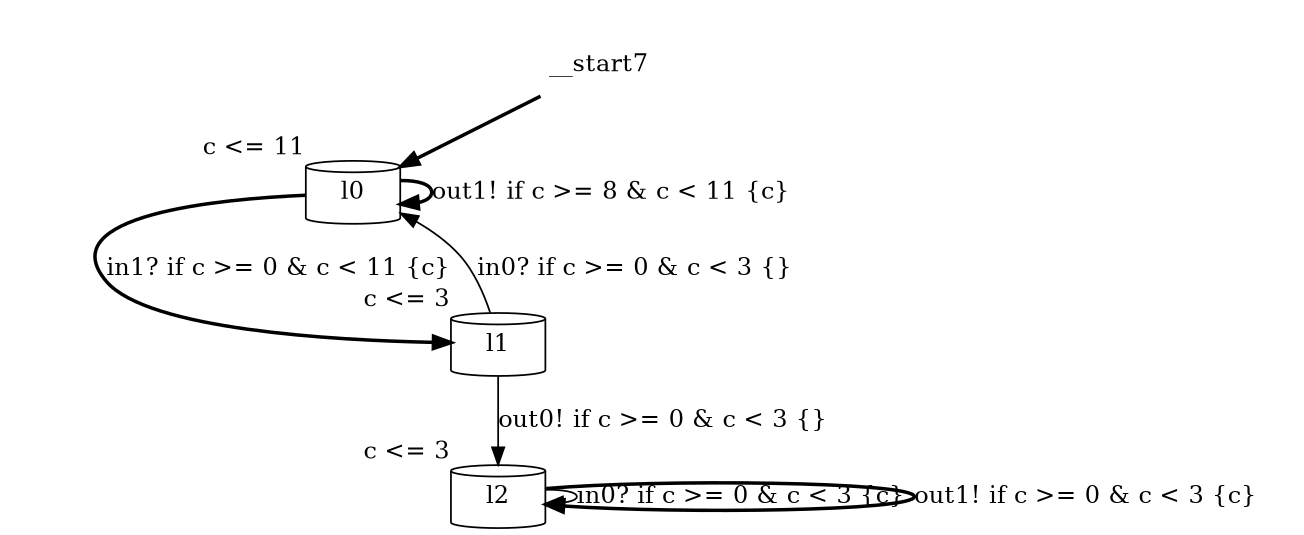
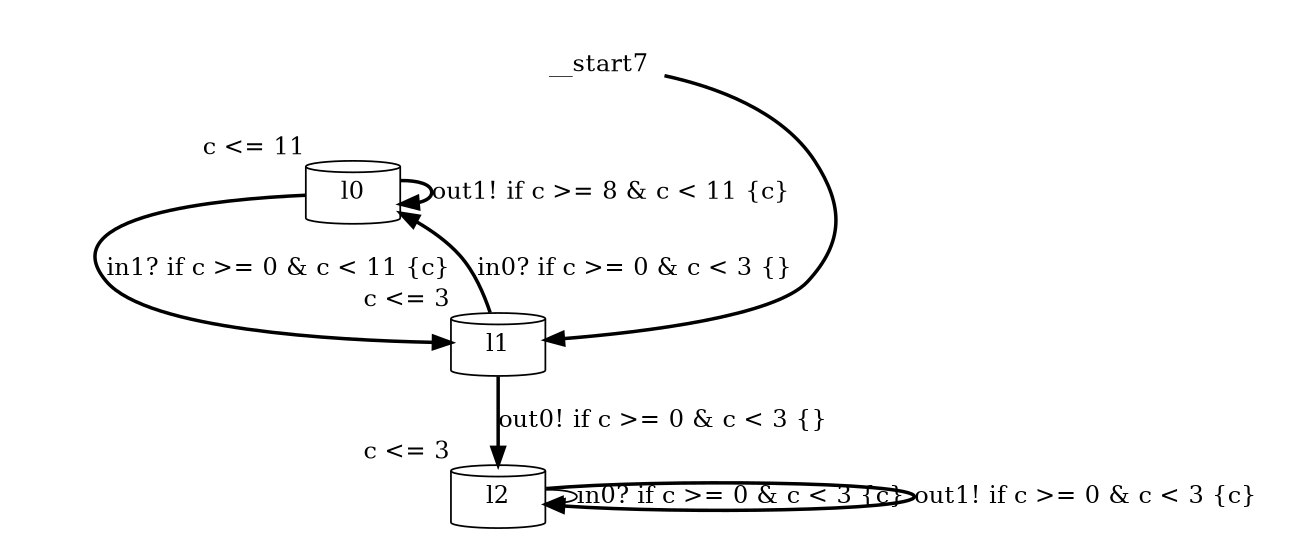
edge "__start7" -> "l0 c <= 11": now "__start7" -> "l1 c <= 3"
edge "l1 c <= 3" -> "l0 c <= 11": style solid -> bold
edge "l1 c <= 3" -> "l2 c <= 3": style solid -> bold
